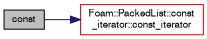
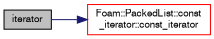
node "const": label "const" -> "iterator"
